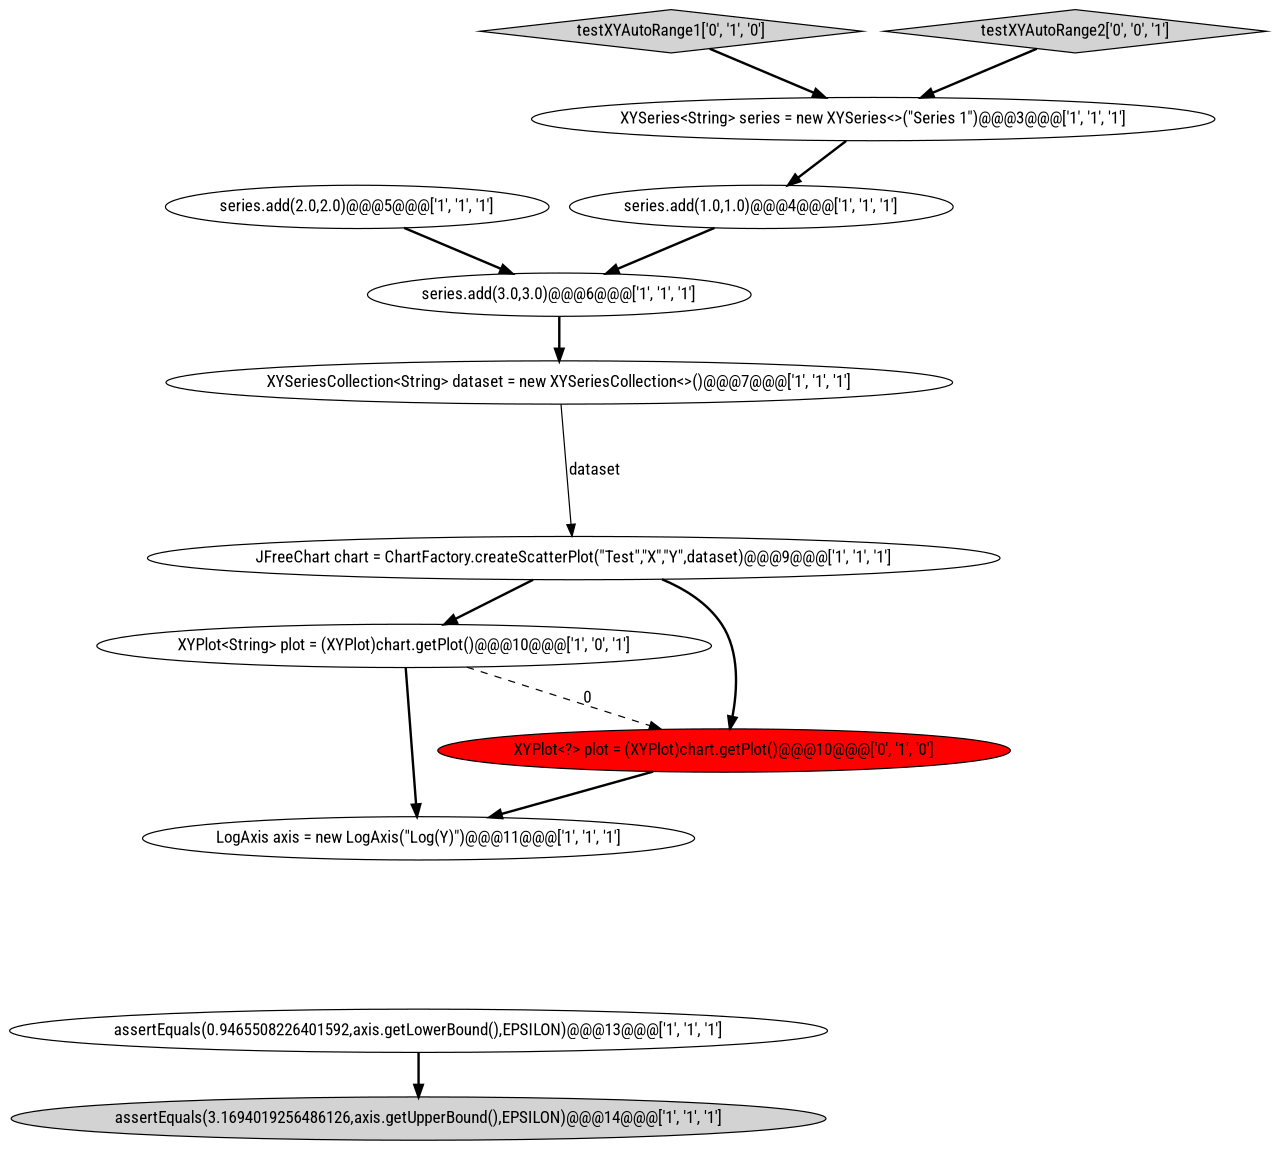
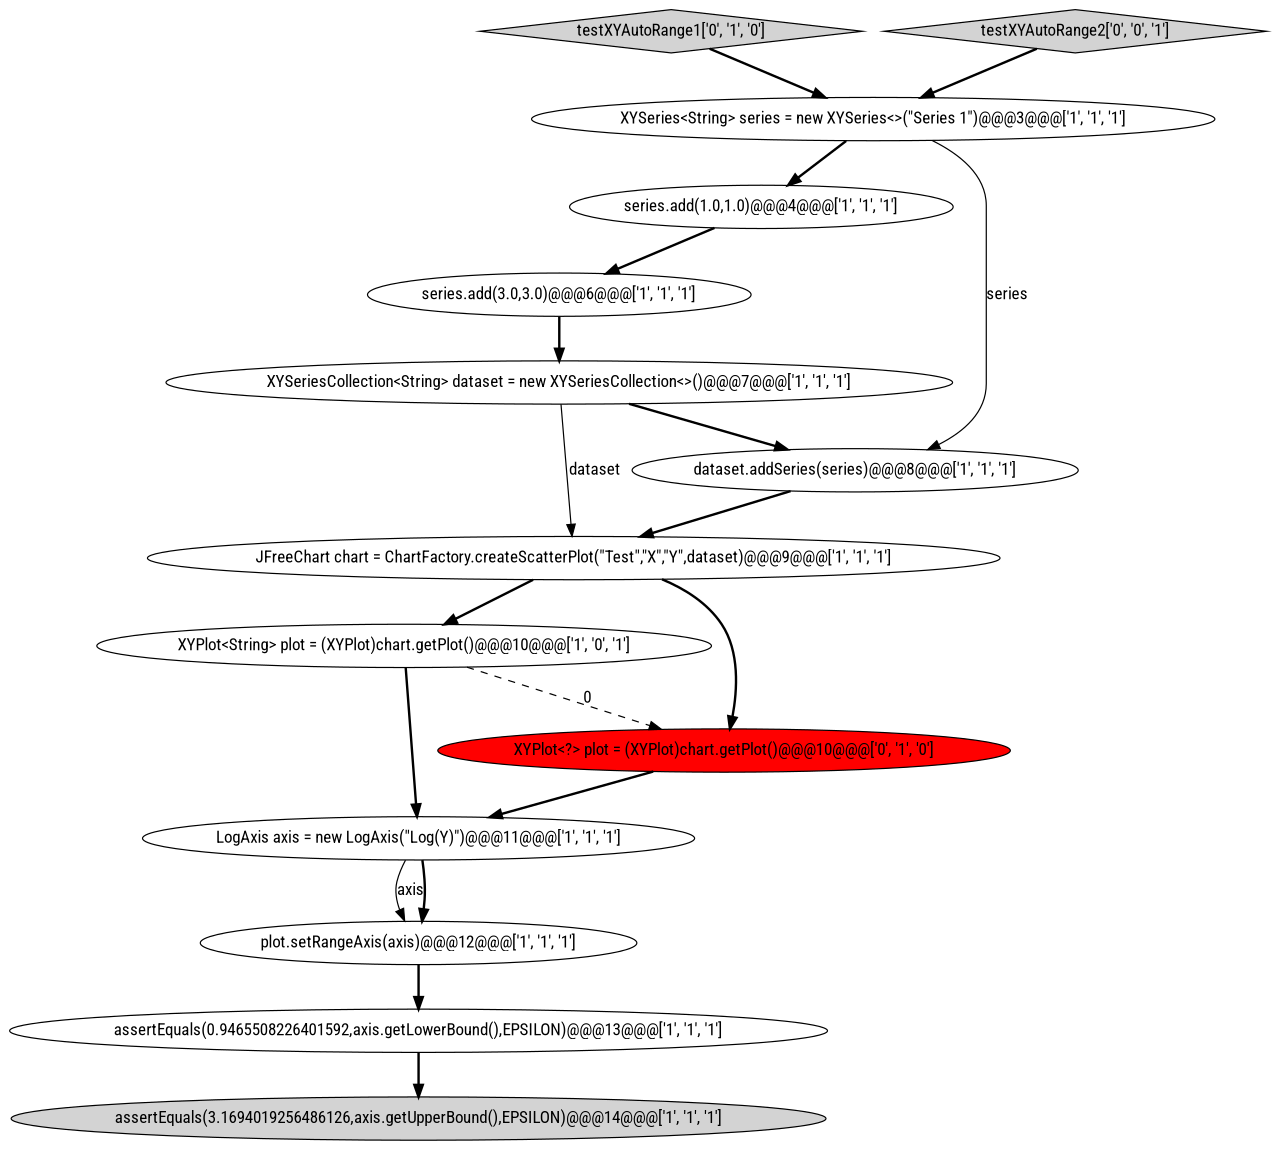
node "series.add(2.0,2.0)@@@5@@@['1', '1', '1']": removed
node "dataset.addSeries(series)@@@8@@@['1', '1', '1']": added
node "plot.setRangeAxis(axis)@@@12@@@['1', '1', '1']": added
